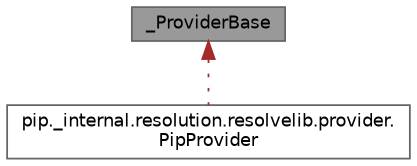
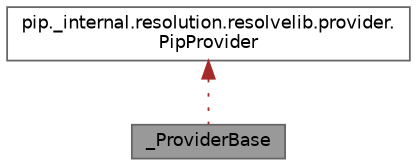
edge "pip._internal.resolution.resolvelib.provider. PipProvider" -> "_ProviderBase": reversed
